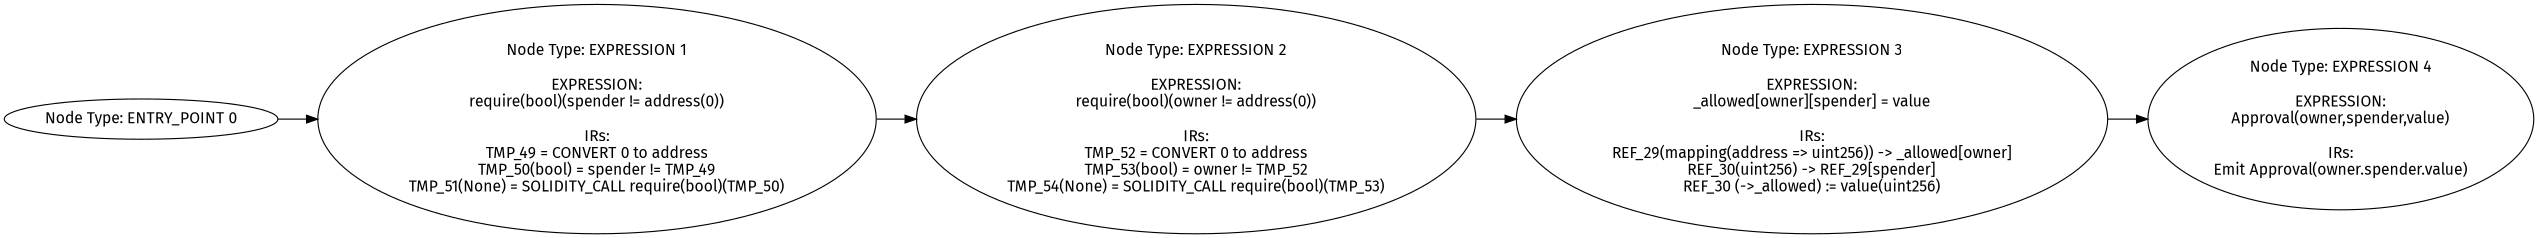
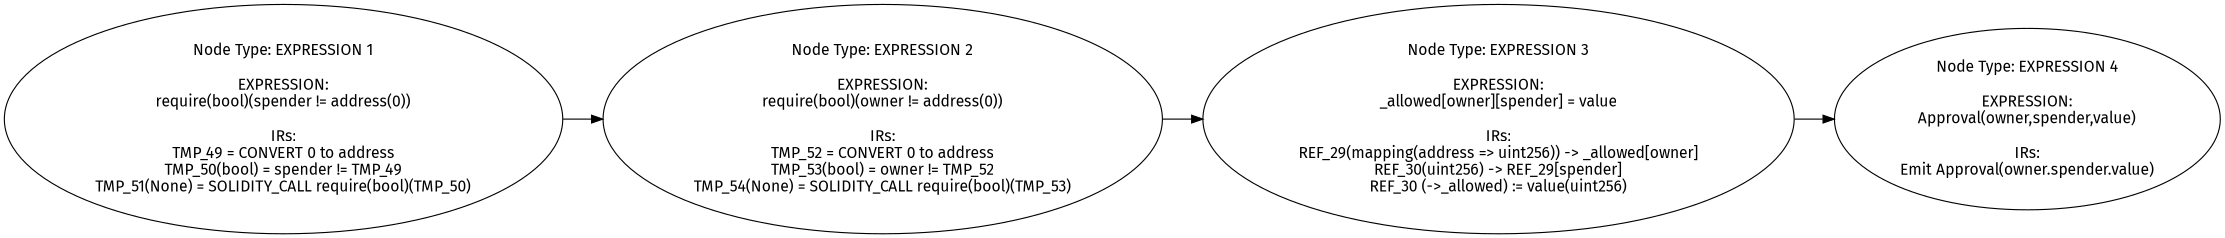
node "Node Type: ENTRY_POINT 0": removed
